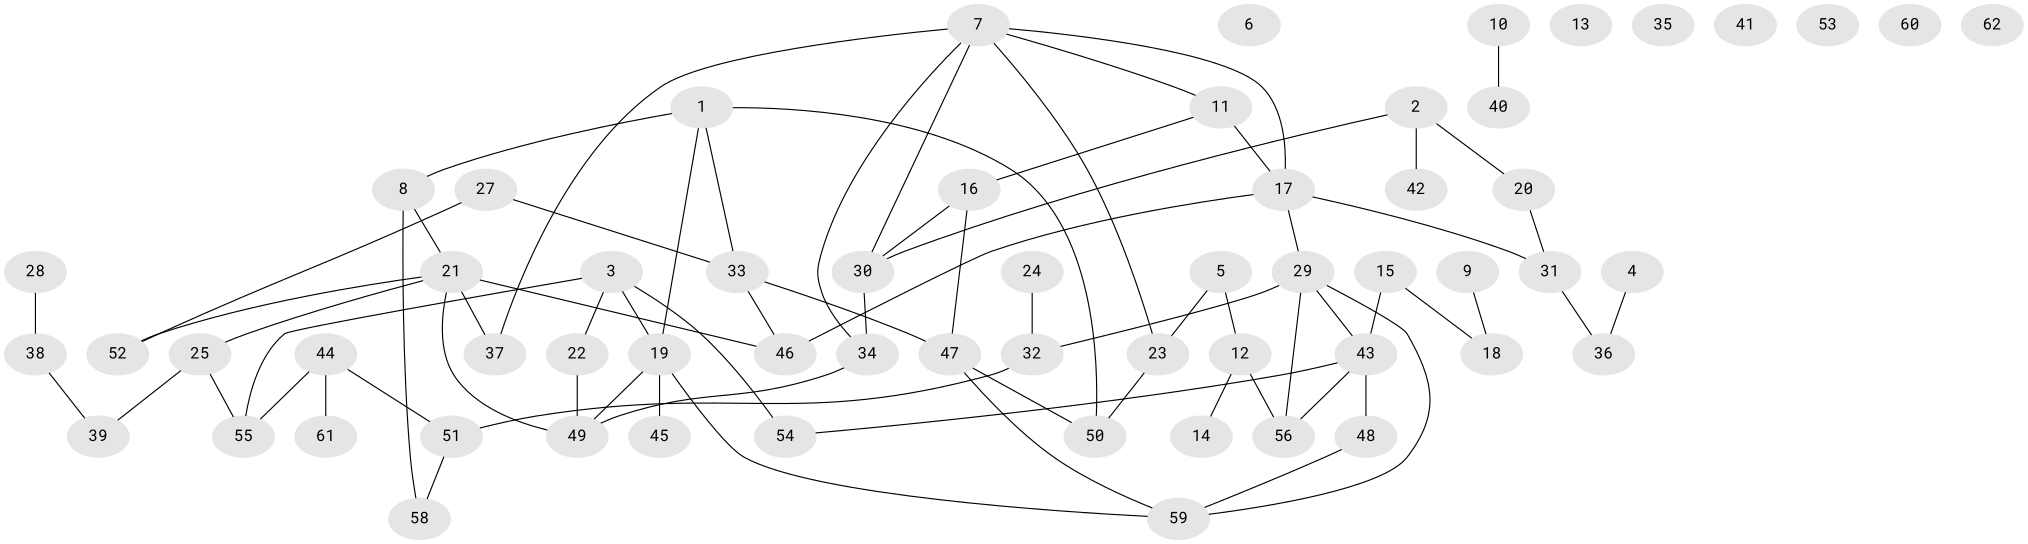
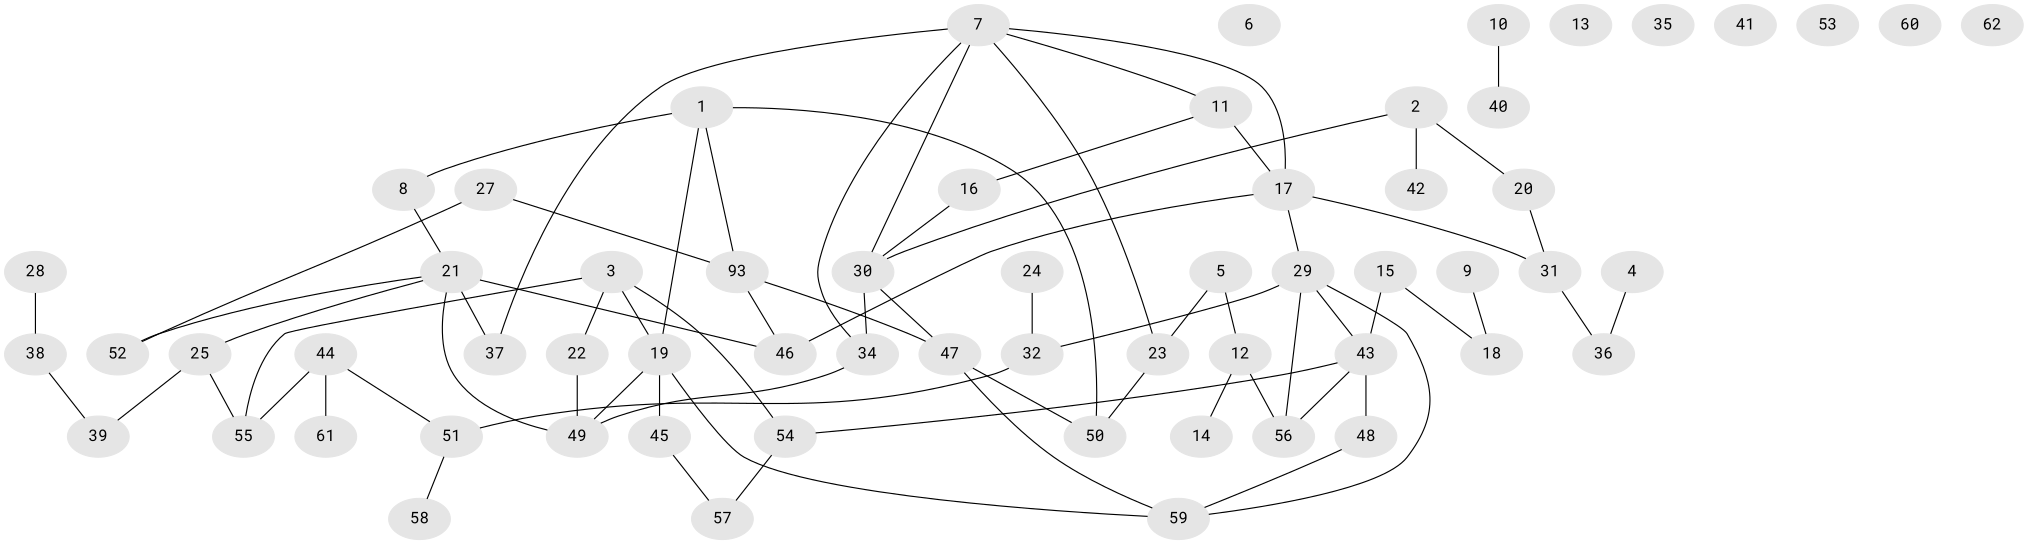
node "33": label "33" -> "93"
edge "16" -- "47": now "30" -- "47"
edge "8" -- "58": removed
node "57": added
